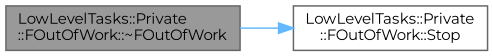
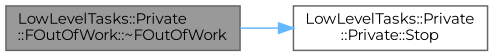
node "LowLevelTasks::Private ::FOutOfWork::Stop": label "LowLevelTasks::Private ::FOutOfWork::Stop" -> "LowLevelTasks::Private ::Private::Stop"
